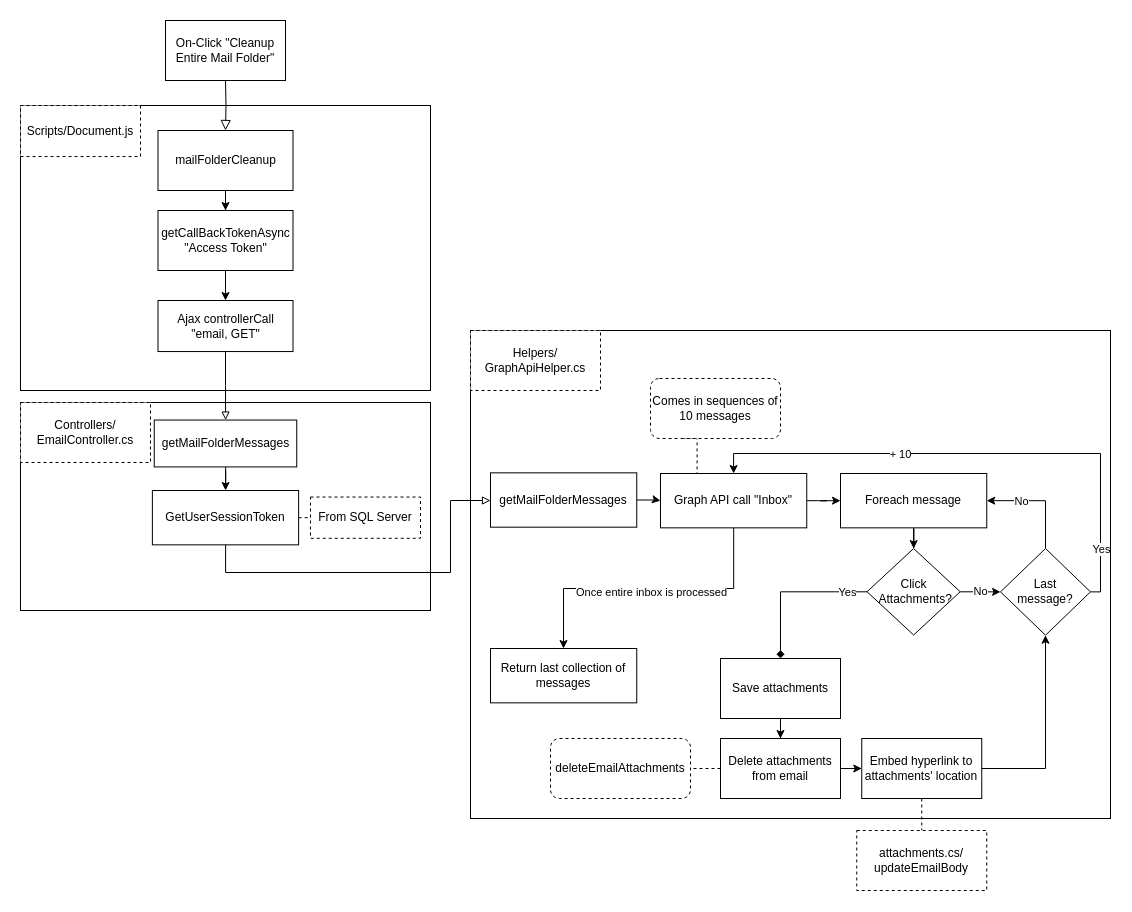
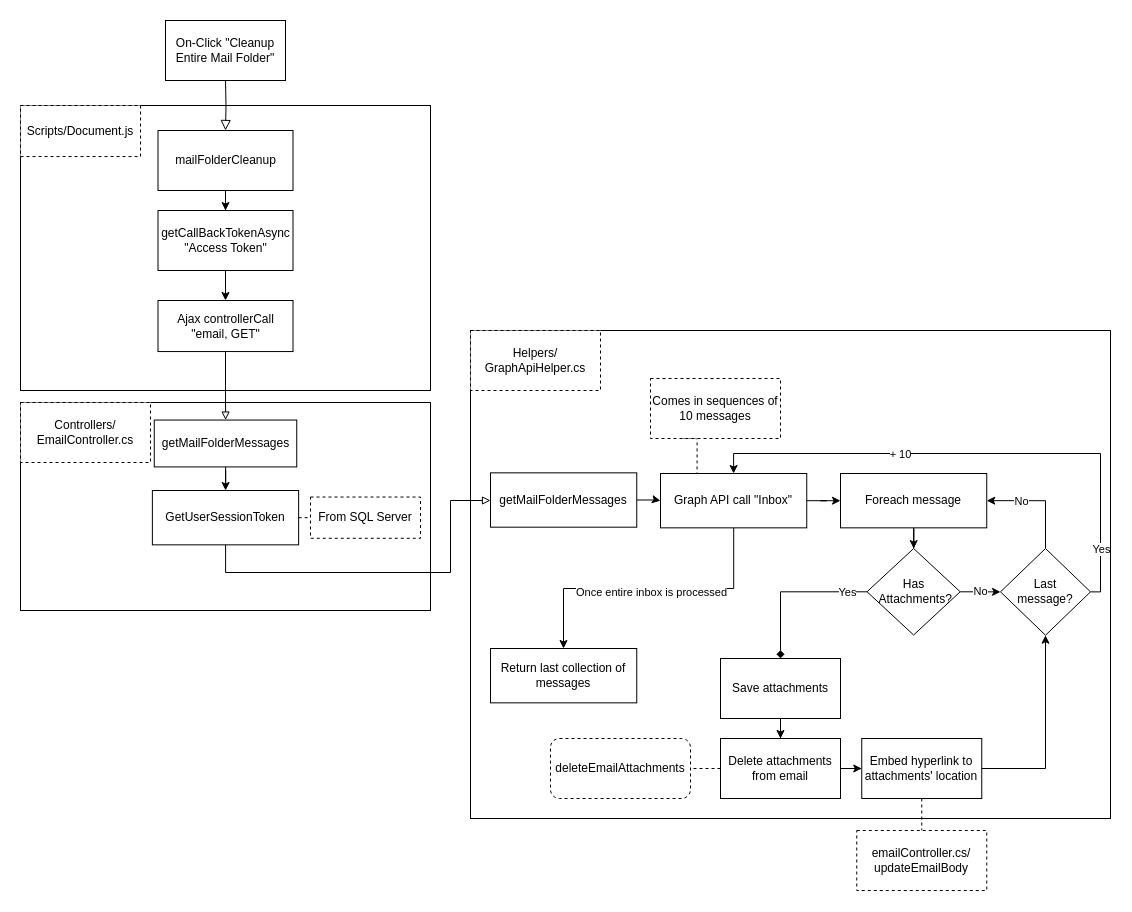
node "Comes in sequences of 10 messages": shape rounded rectangle -> rectangle
node "Click Attachments?": label "Click Attachments?" -> "Has Attachments?"
node "attachments.cs/ updateEmailBody": label "attachments.cs/ updateEmailBody" -> "emailController.cs/ updateEmailBody"
